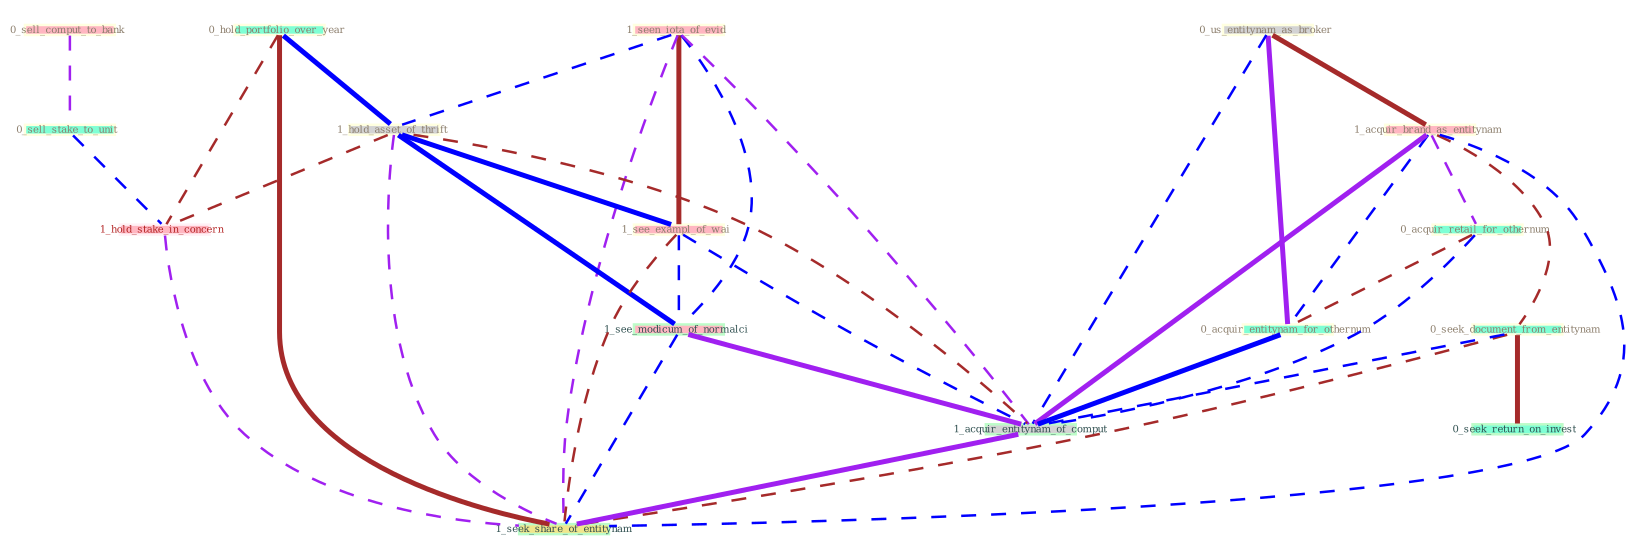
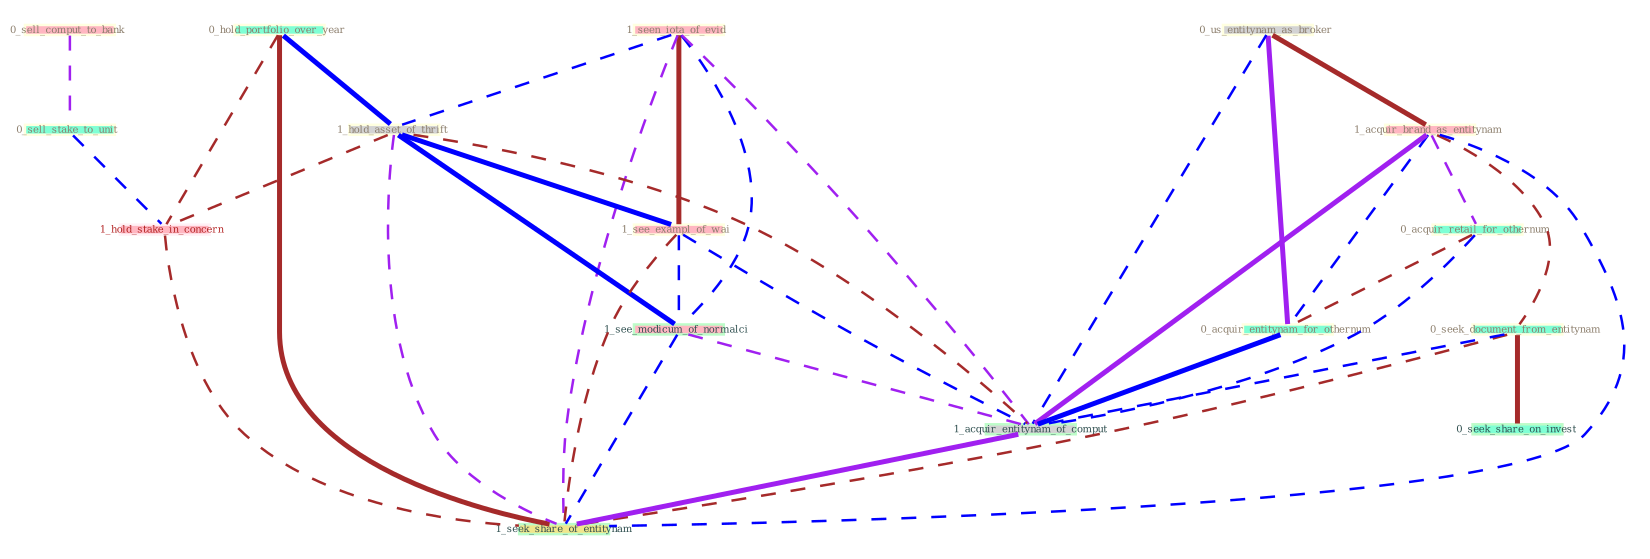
edge "1_see_modicum_of_normalci" -- "1_acquir_entitynam_of_comput": style bold -> dashed
node "0_seek_return_on_invest": label "0_seek_return_on_invest" -> "0_seek_share_on_invest"
edge "1_hold_stake_in_concern" -- "1_seek_share_of_entitynam": color purple -> brown
